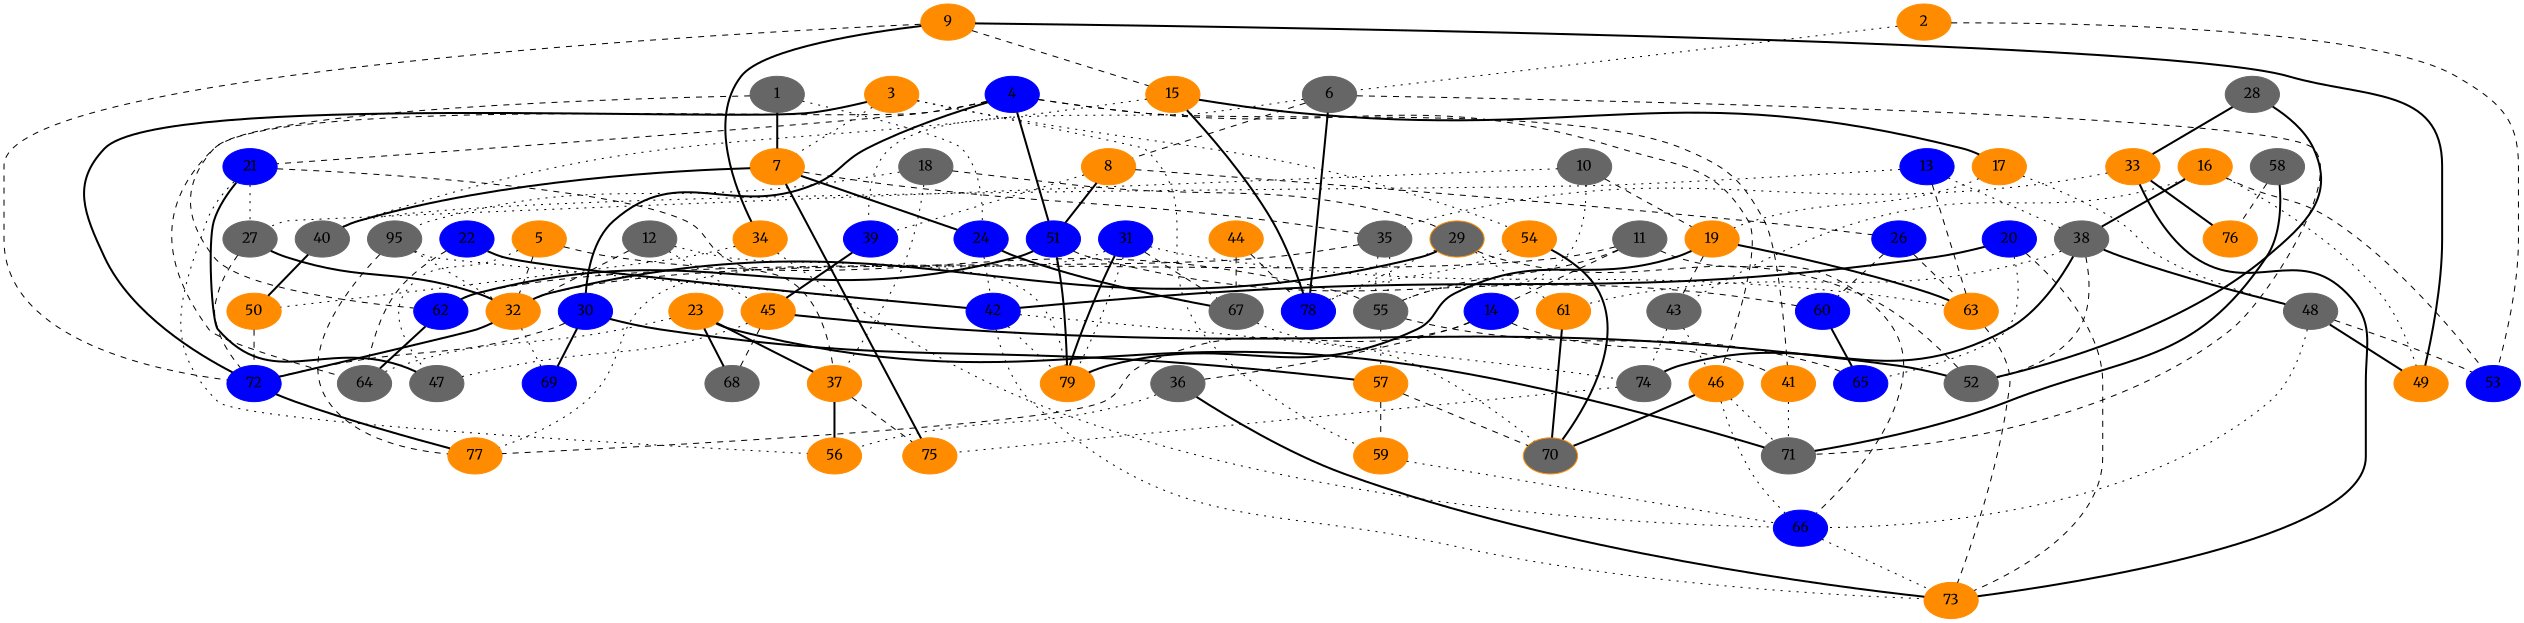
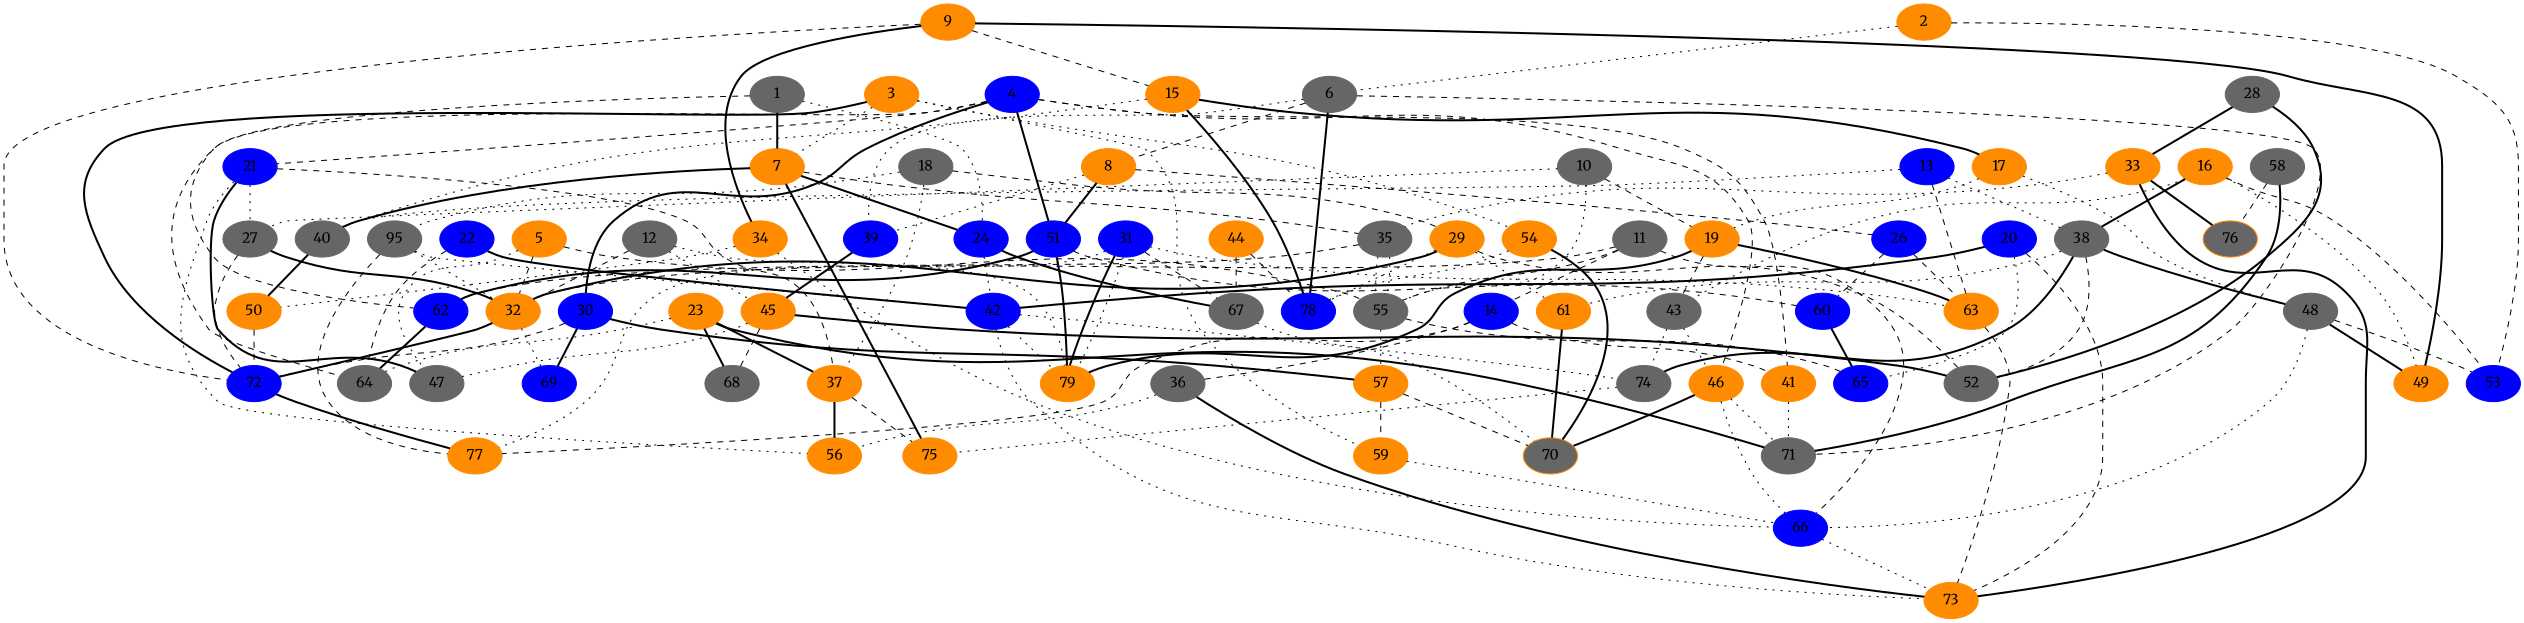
node "29": fillcolor gray40 -> darkorange
node "76": fillcolor darkorange -> gray40
